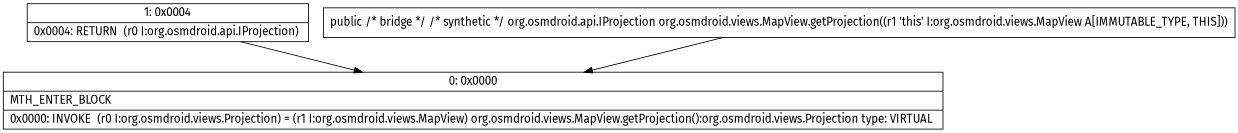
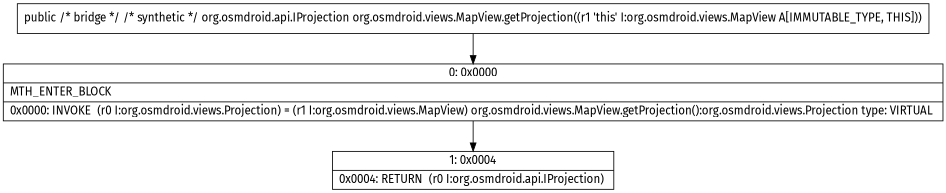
edge "1: 0x0004" -> "0: 0x0000": reversed
